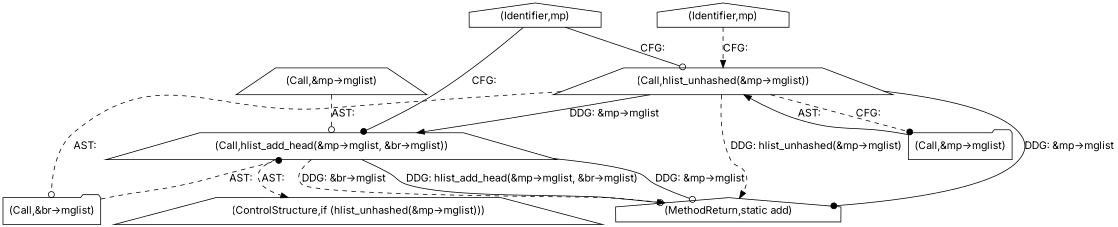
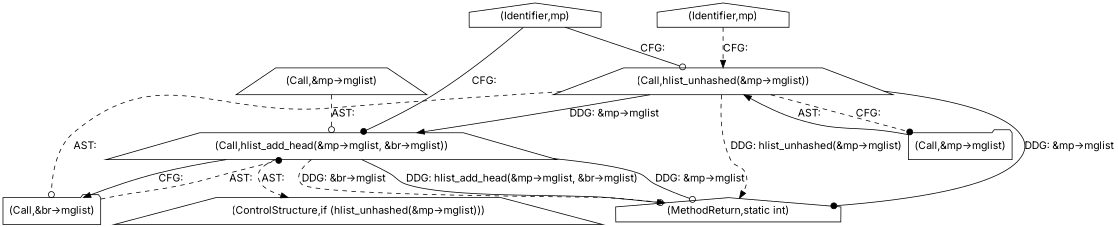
edge "(Call,hlist_add_head(&mp->mglist, &br->mglist))" -> "(Call,&br->mglist)": added, label "CFG:"
node "(MethodReturn,static add)": label "(MethodReturn,static add)" -> "(MethodReturn,static int)"
